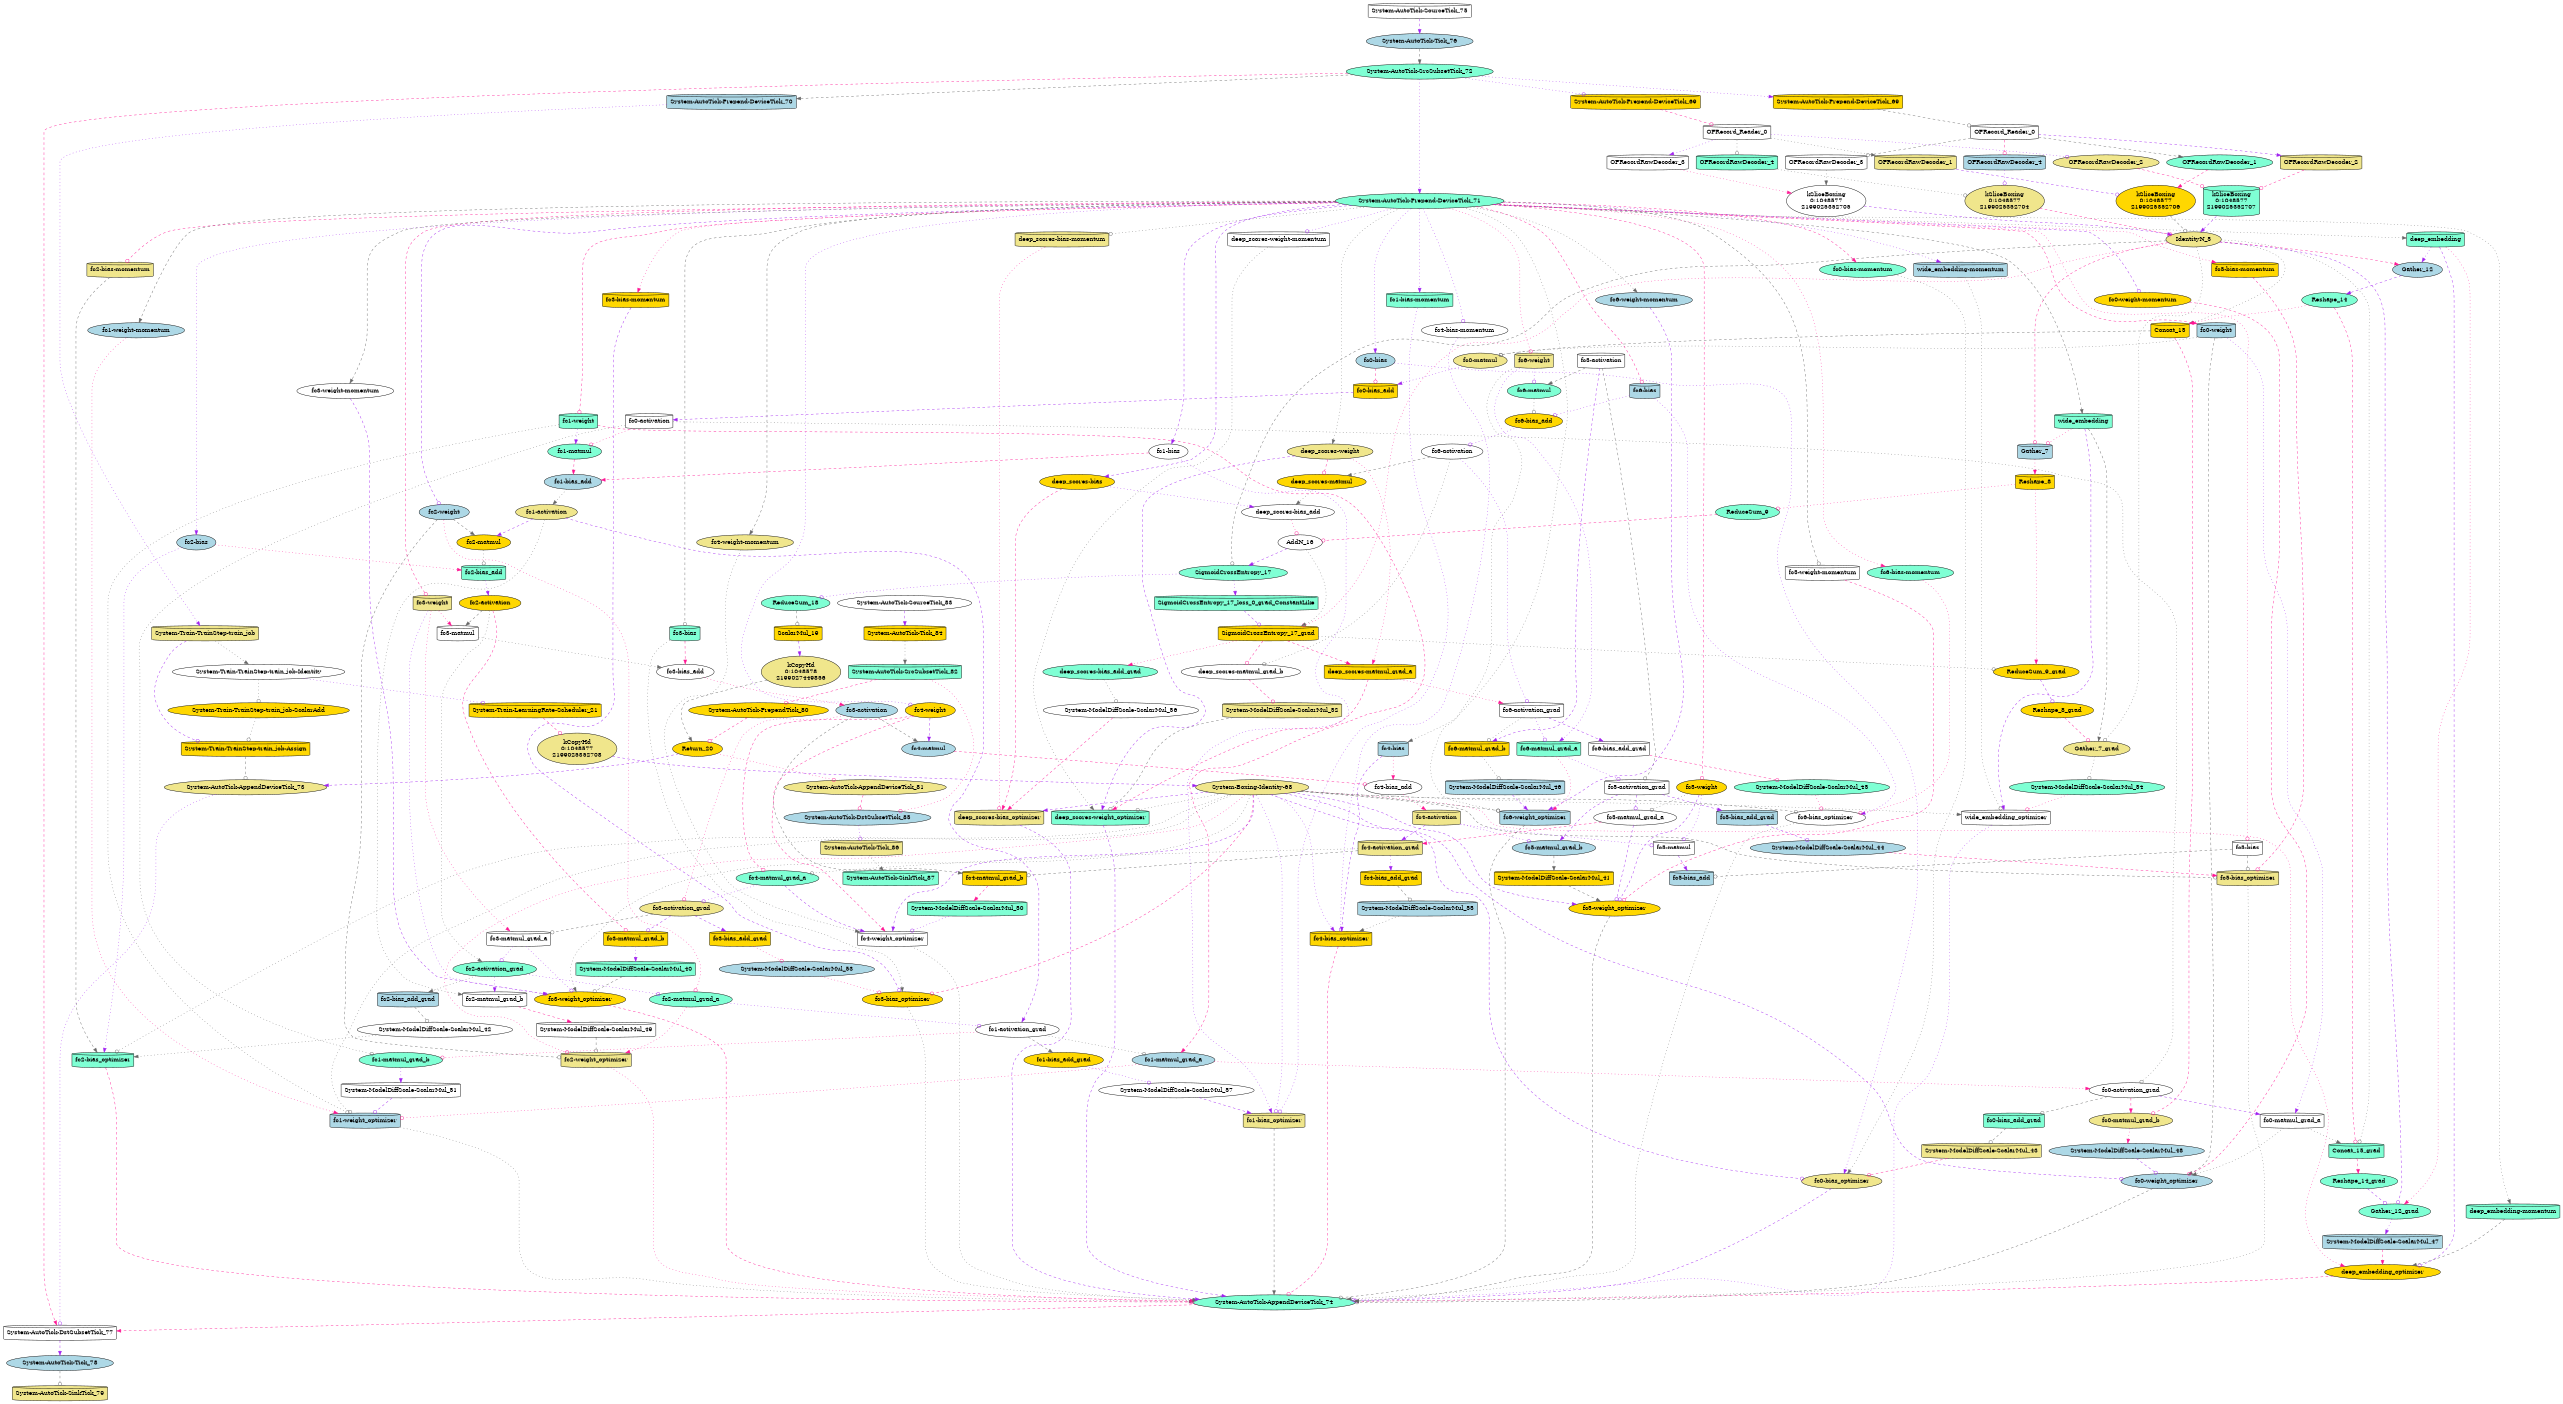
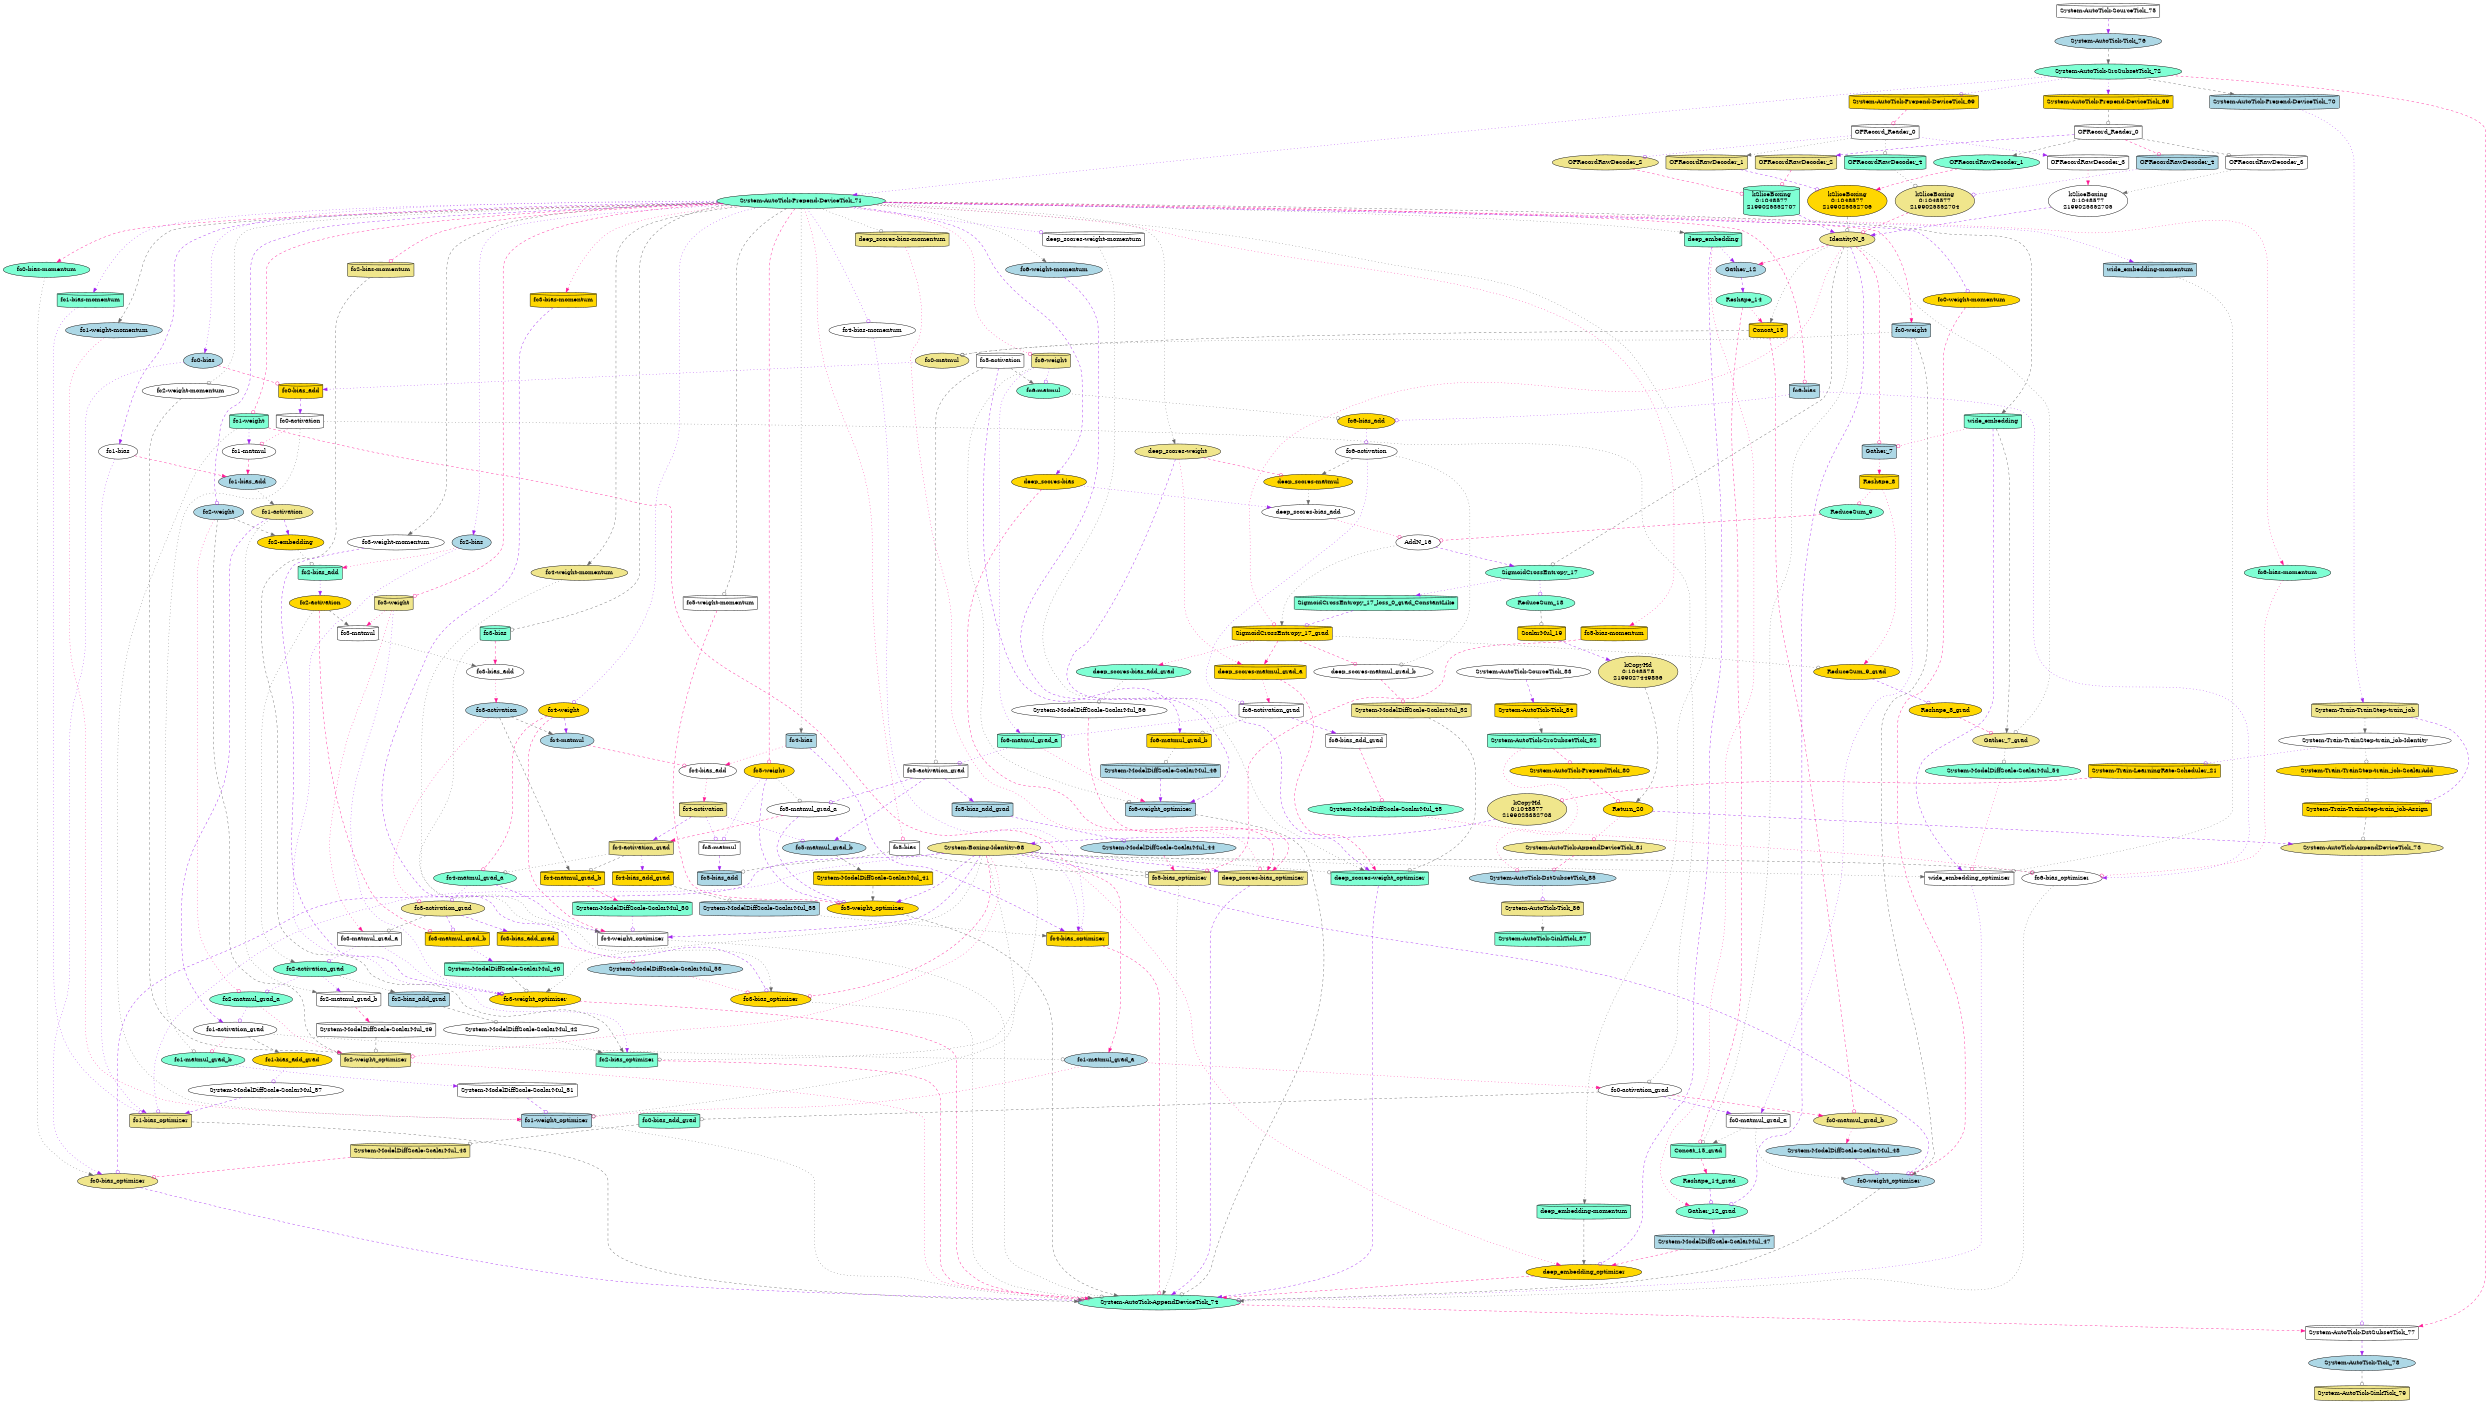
node "fc2-weight-momentum": added
node "fc1-matmul": fillcolor aquamarine -> white
node "fc2-matmul": label "fc2-matmul" -> "fc2-embedding"
edge "System-Boxing-Identity-68" -> "fc6-weight_optimizer": removed
